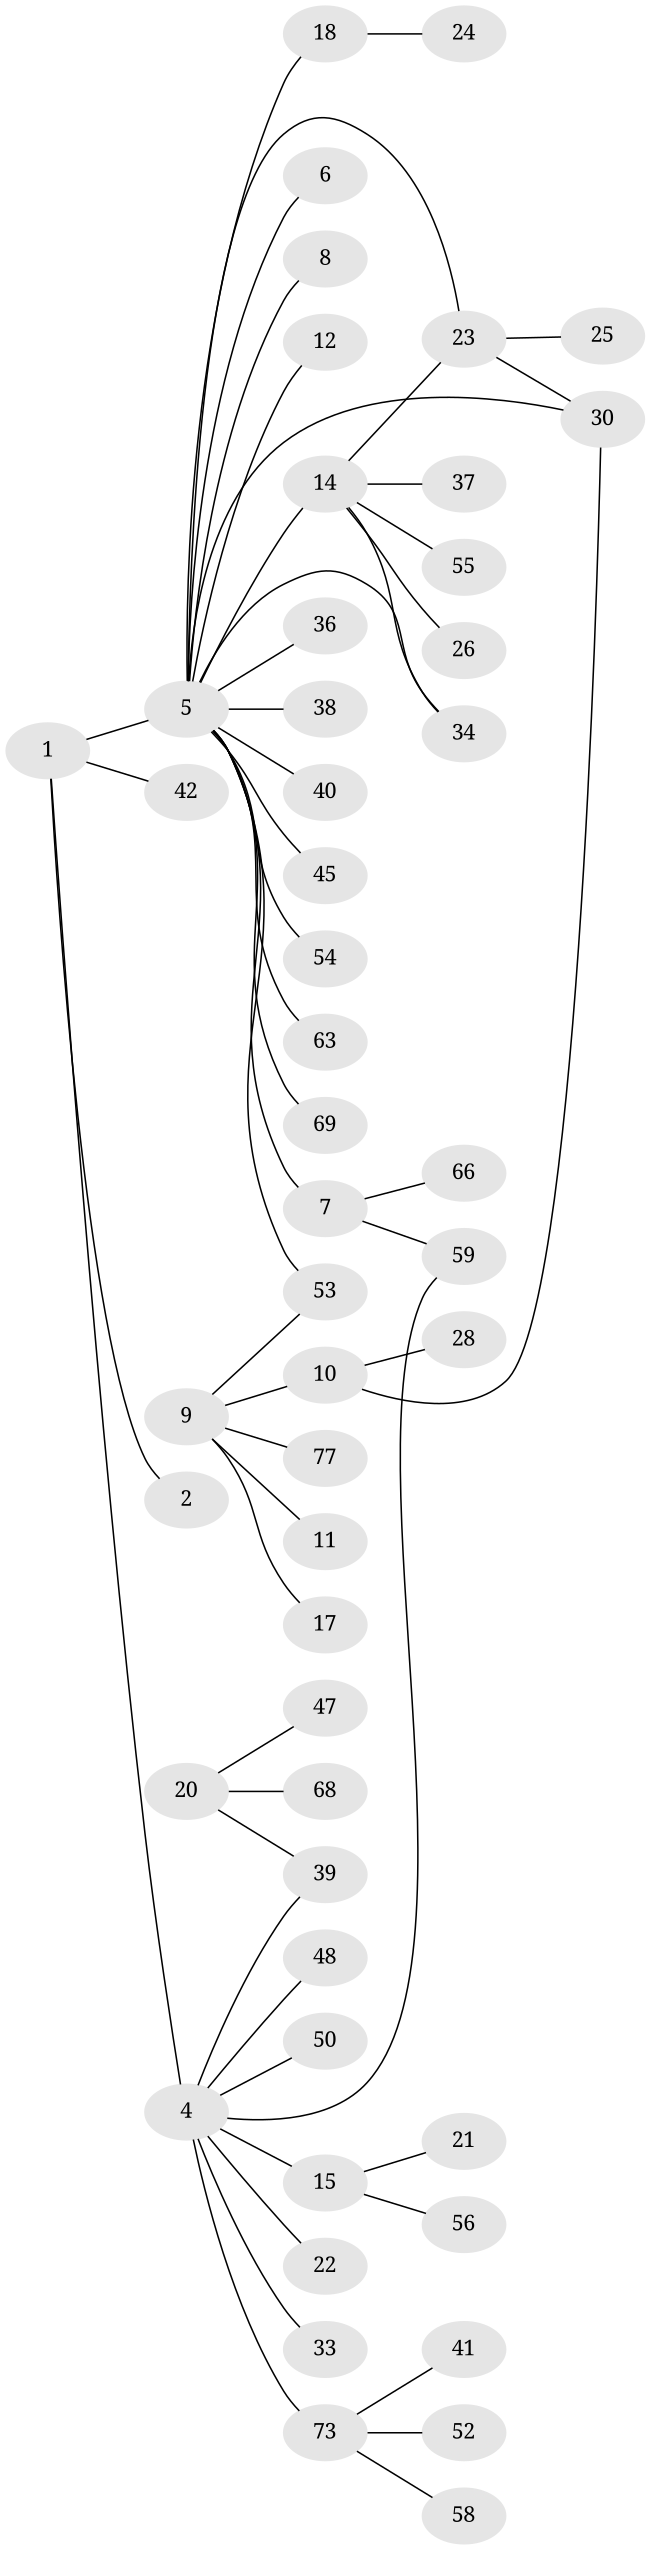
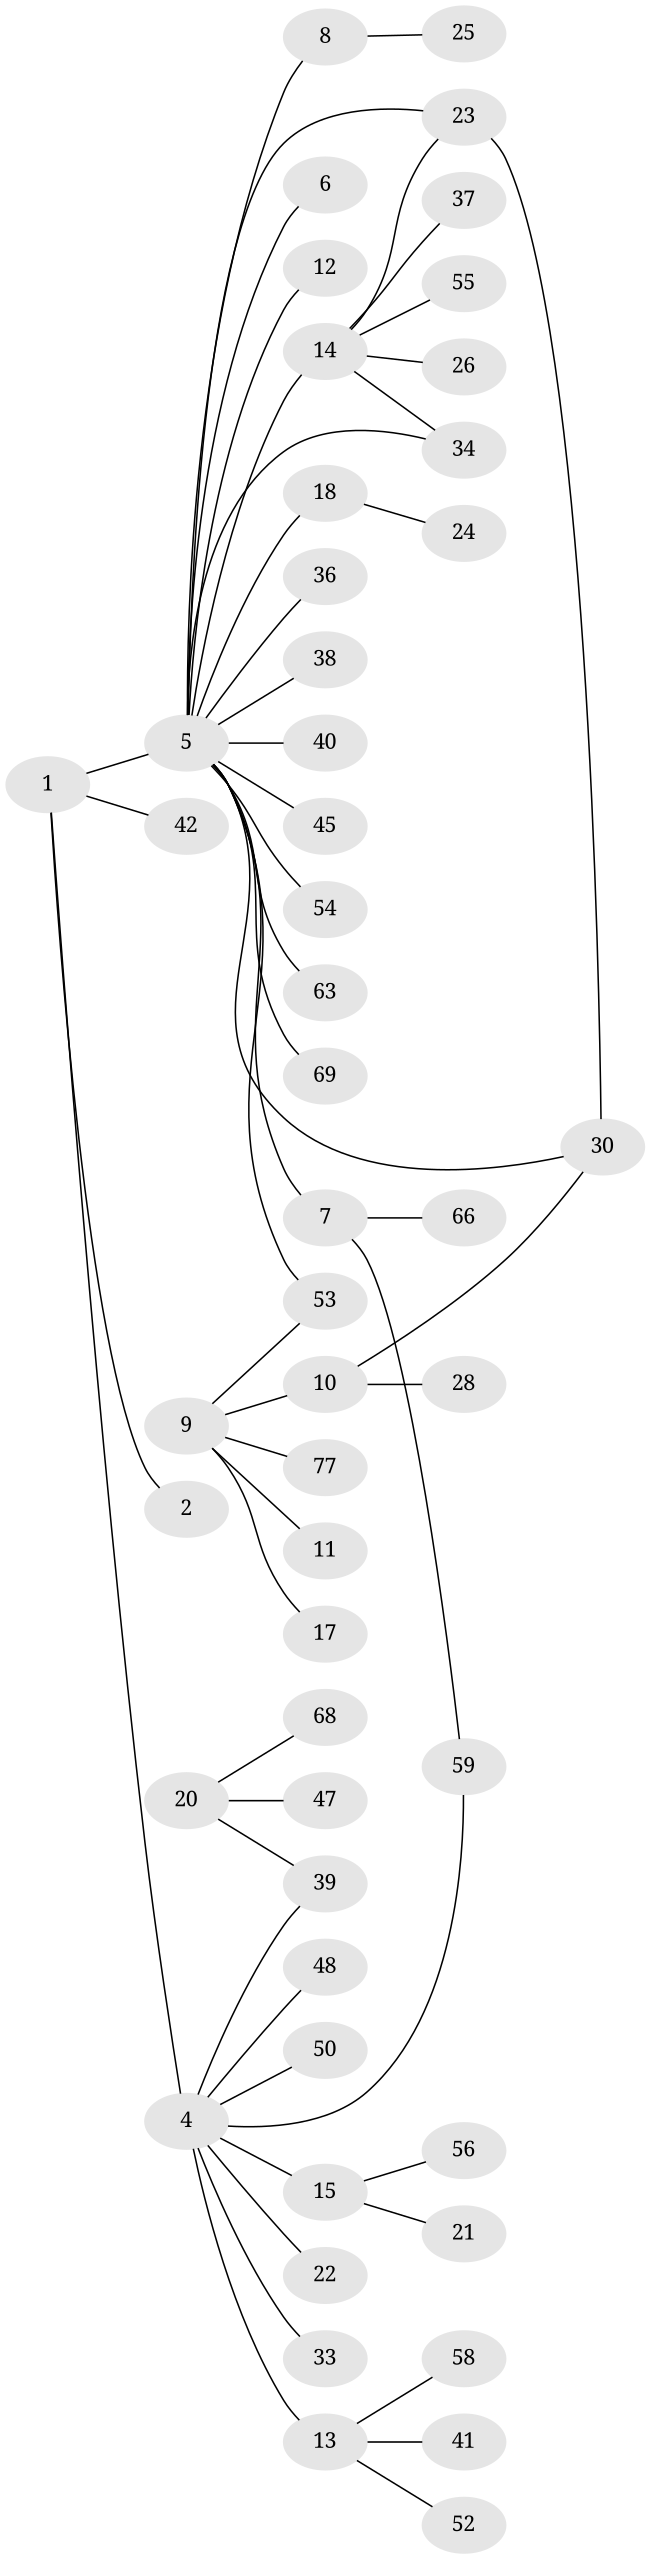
edge "25" -- "23": now "25" -- "8"
node "73": label "73" -> "13"
